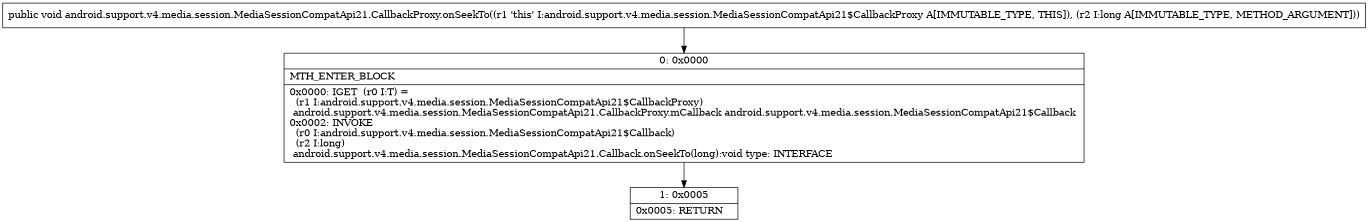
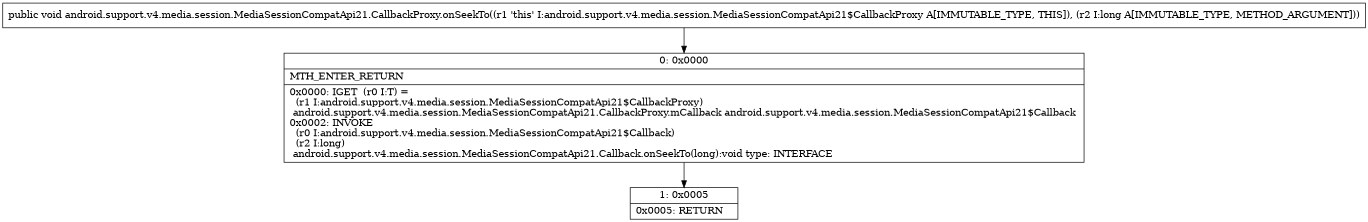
node "0: 0x0000": text "MTH_ENTER_BLOCK" -> "MTH_ENTER_RETURN"
